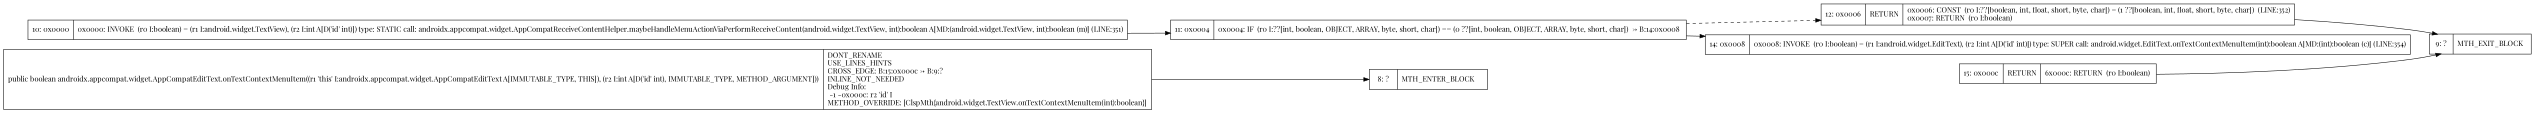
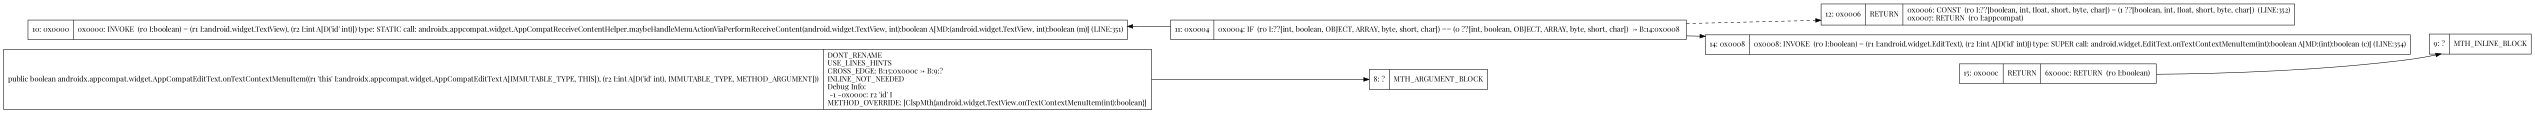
node "12: 0x0006": text "0x0007: RETURN  (r0 I:boolean)" -> "0x0007: RETURN  (r0 I:appcompat)"
edge "12: 0x0006" -> "9: ?": removed
edge "10: 0x0000" -> "11: 0x0004": reversed
node "9: ?": text "MTH_EXIT_BLOCK" -> "MTH_INLINE_BLOCK"
node "8: ?": text "MTH_ENTER_BLOCK" -> "MTH_ARGUMENT_BLOCK"
